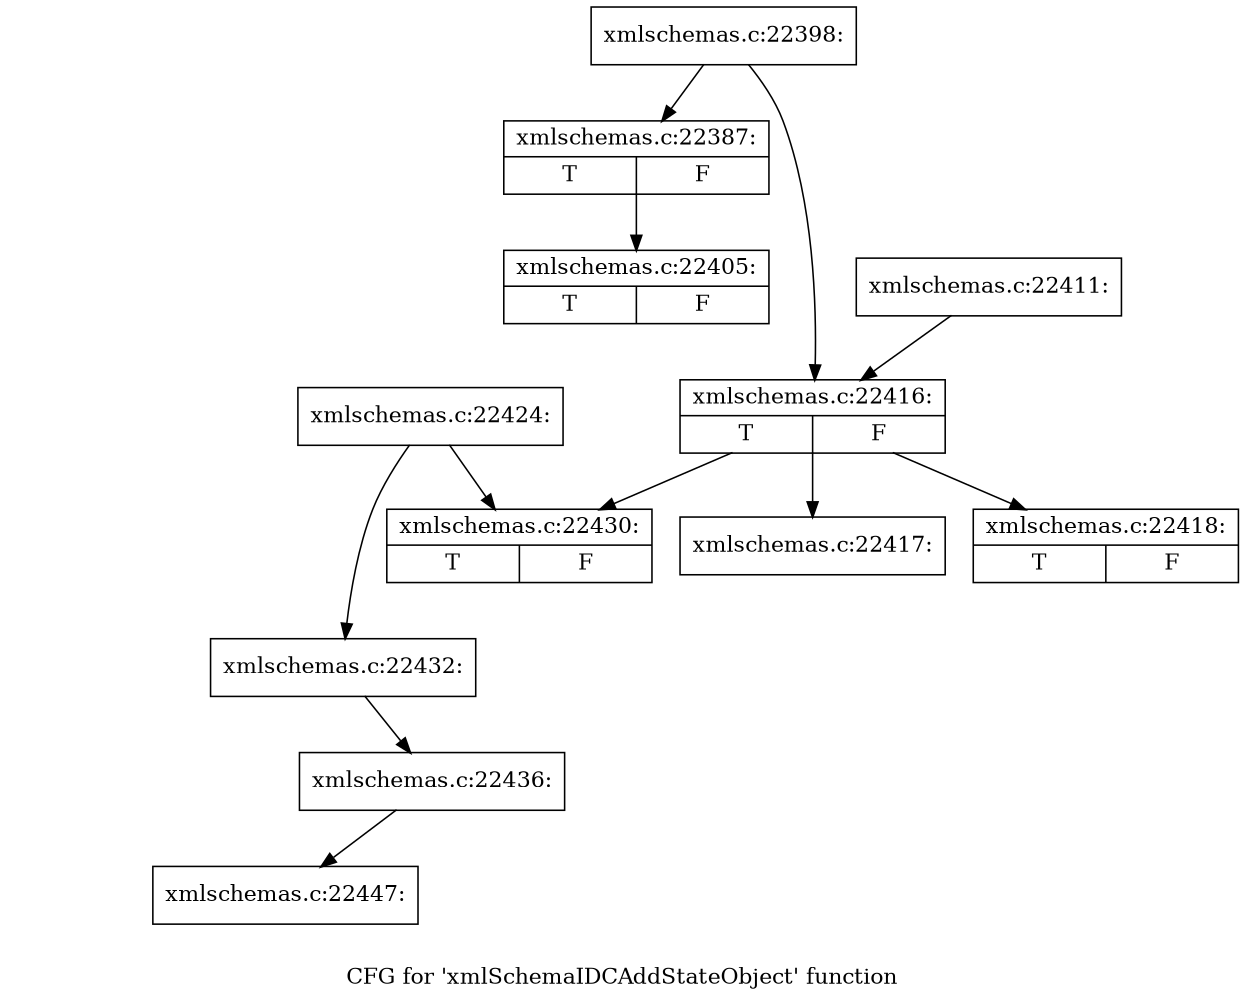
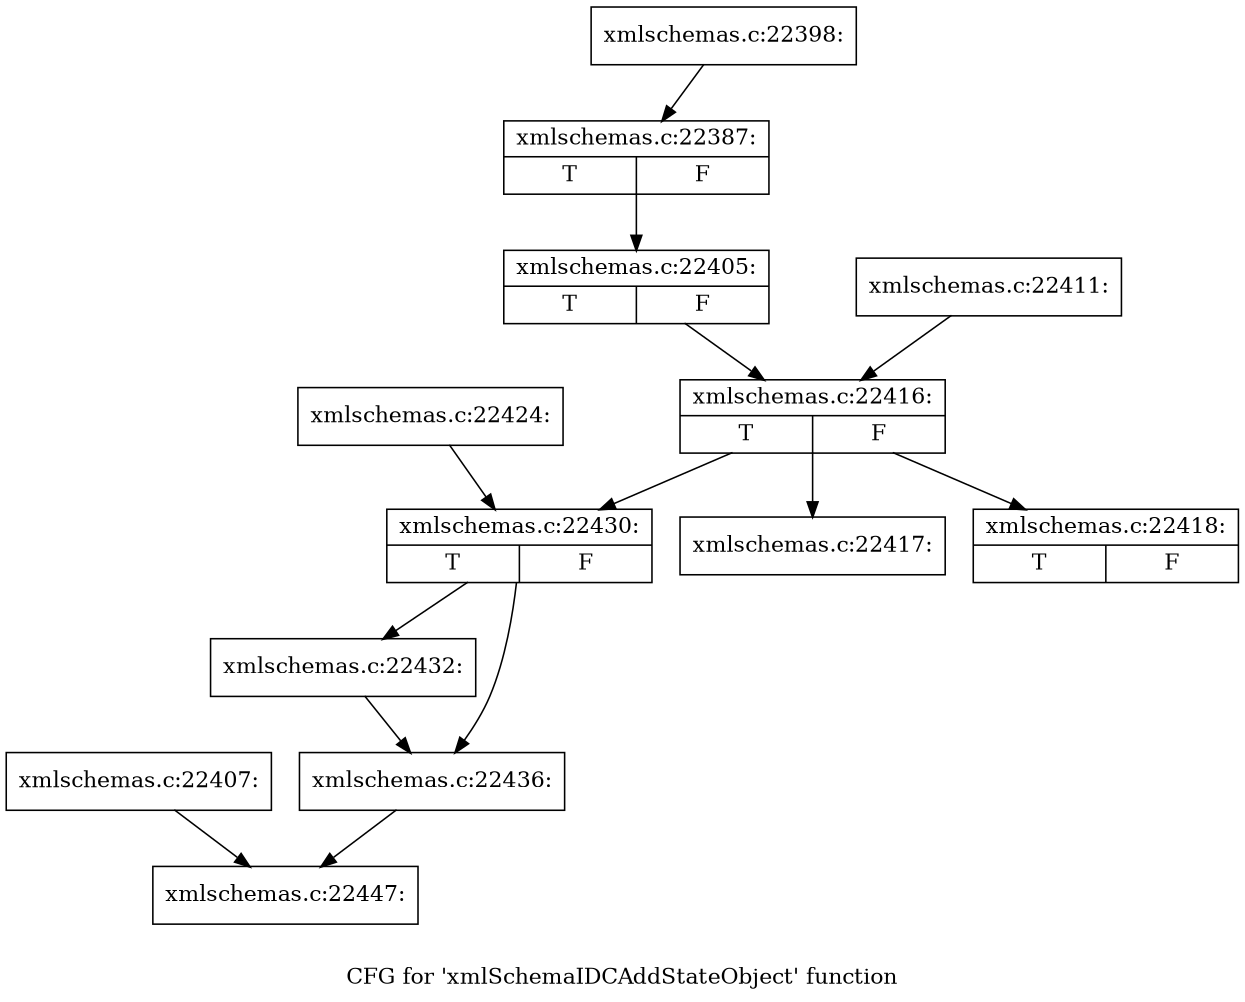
edge "xmlschemas.c:22398:" -> "xmlschemas.c:22416:": now "xmlschemas.c:22405:" -> "xmlschemas.c:22416:"
edge "xmlschemas.c:22424:" -> "xmlschemas.c:22432:": now "xmlschemas.c:22430:" -> "xmlschemas.c:22432:"
edge "xmlschemas.c:22430:" -> "xmlschemas.c:22436:": added
node "xmlschemas.c:22407:": added
